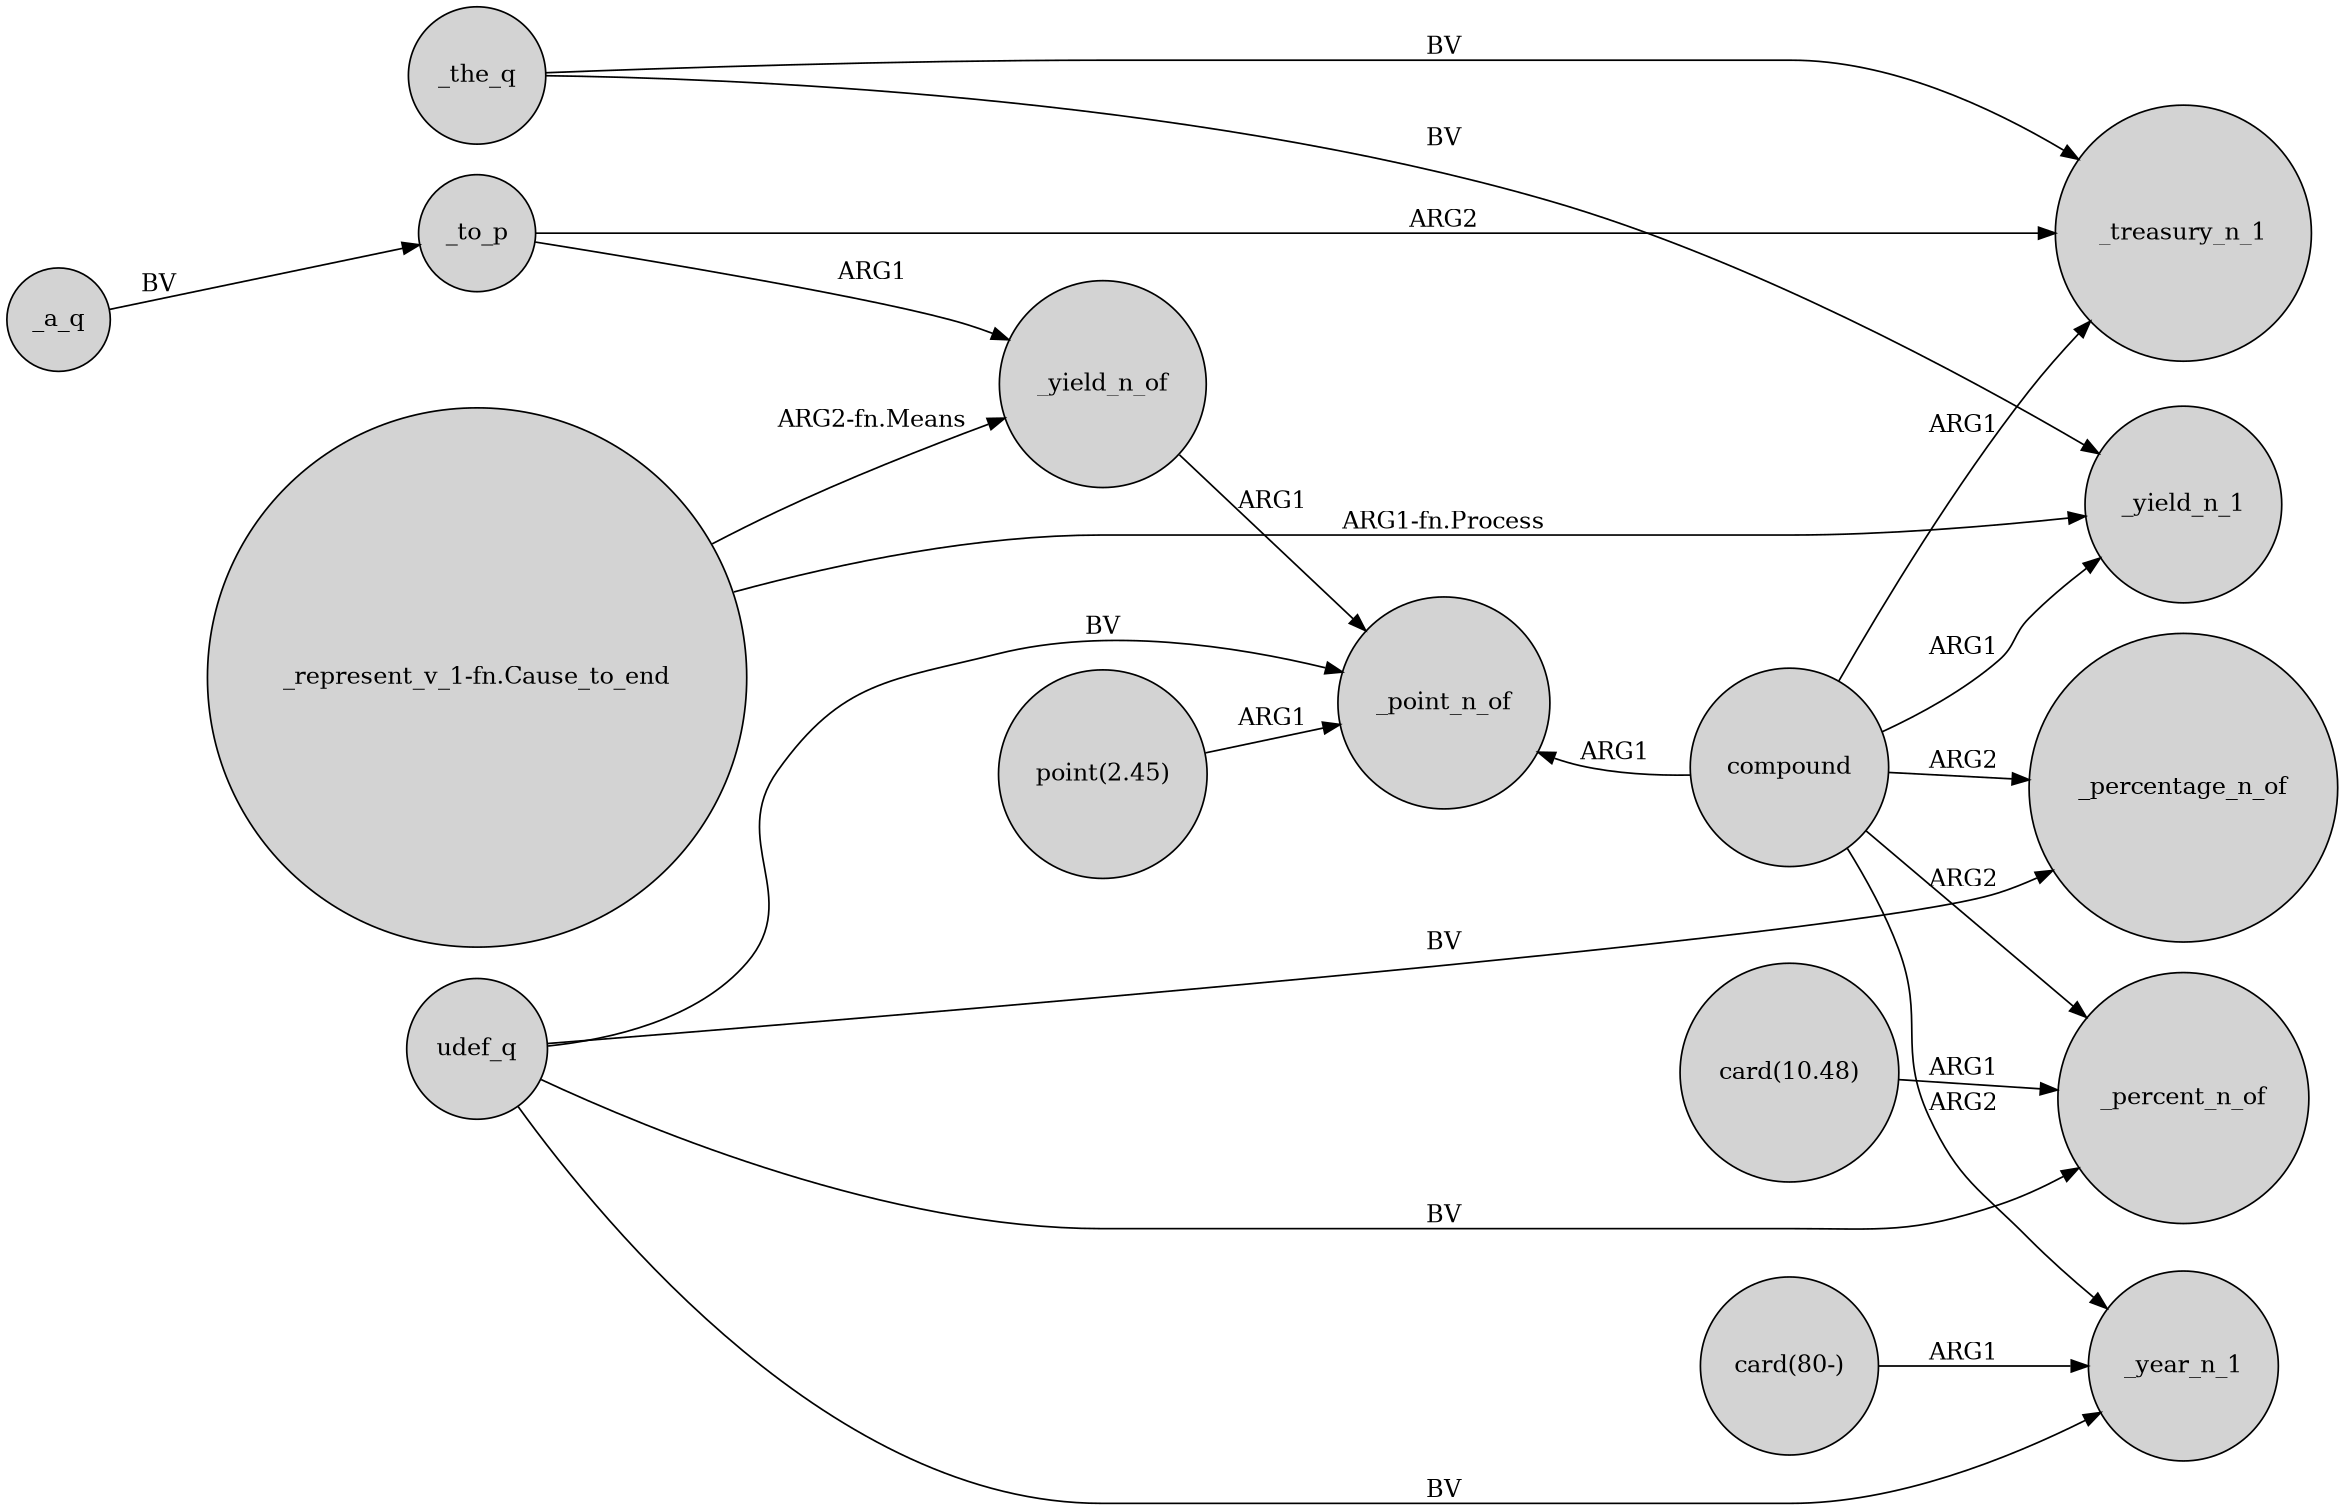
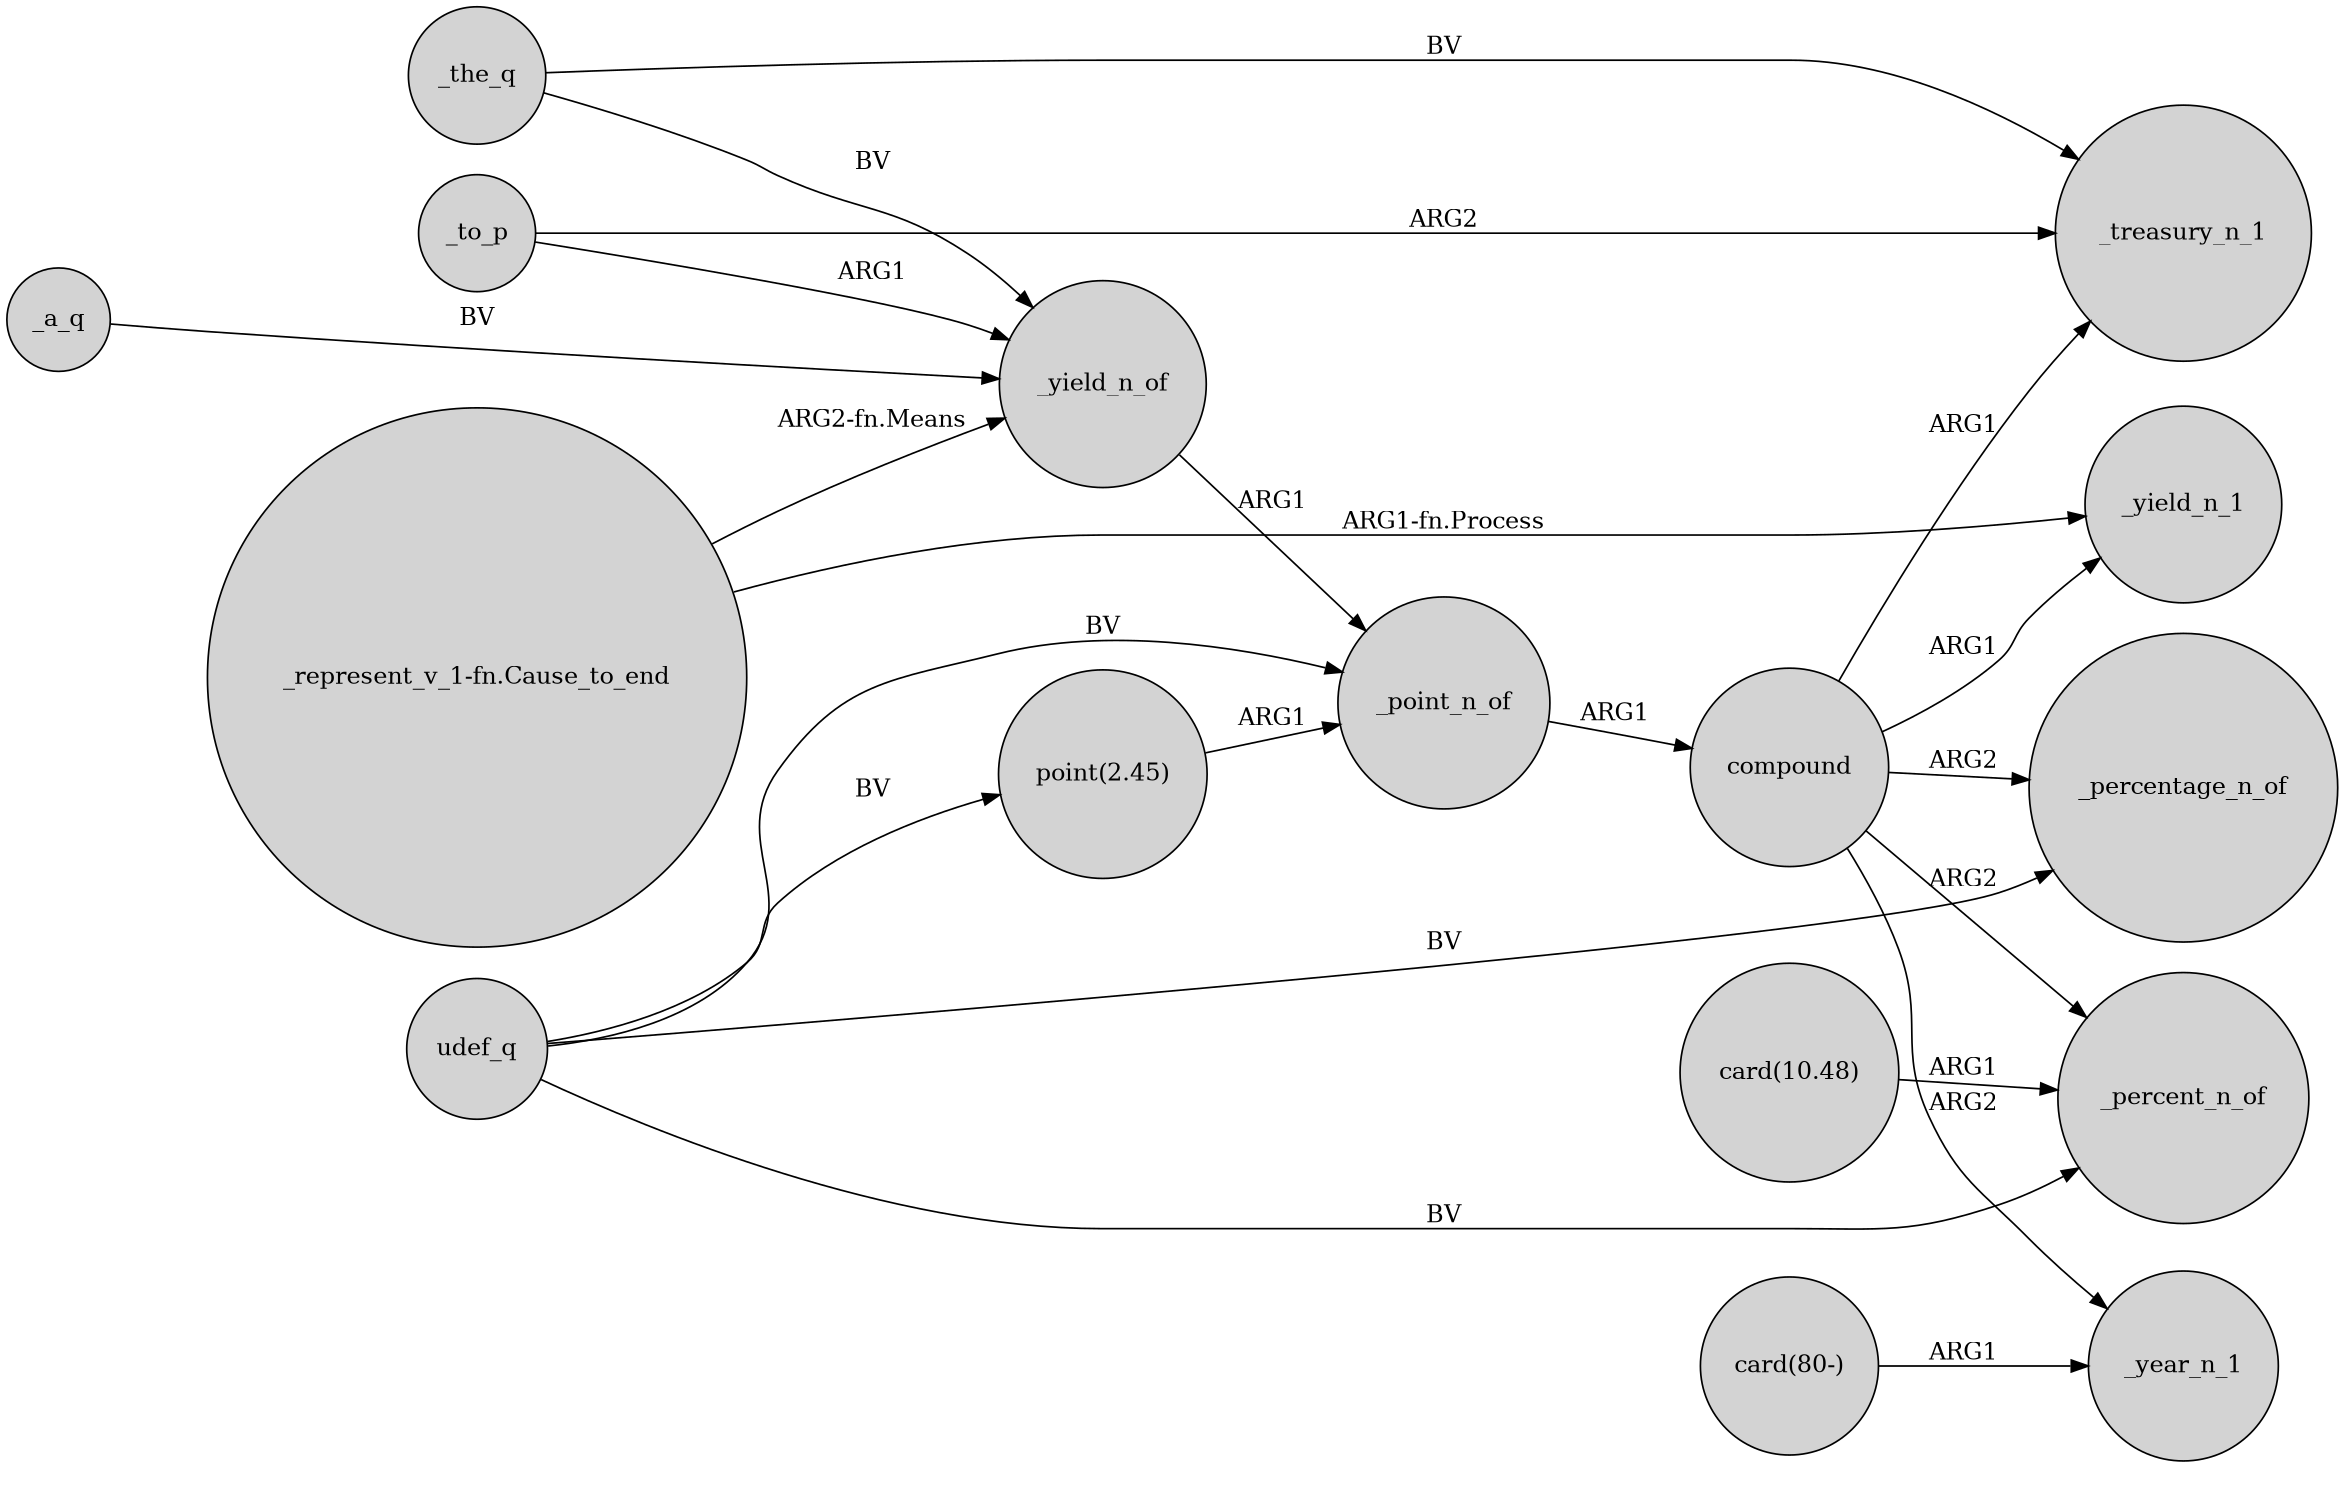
edge "_the_q" -> "_yield_n_1": now "_the_q" -> "_yield_n_of"
edge "_a_q" -> "_to_p": now "_a_q" -> "_yield_n_of"
edge "compound" -> "_point_n_of": reversed
edge "udef_q" -> "_year_n_1": now "udef_q" -> "point(2.45)"
